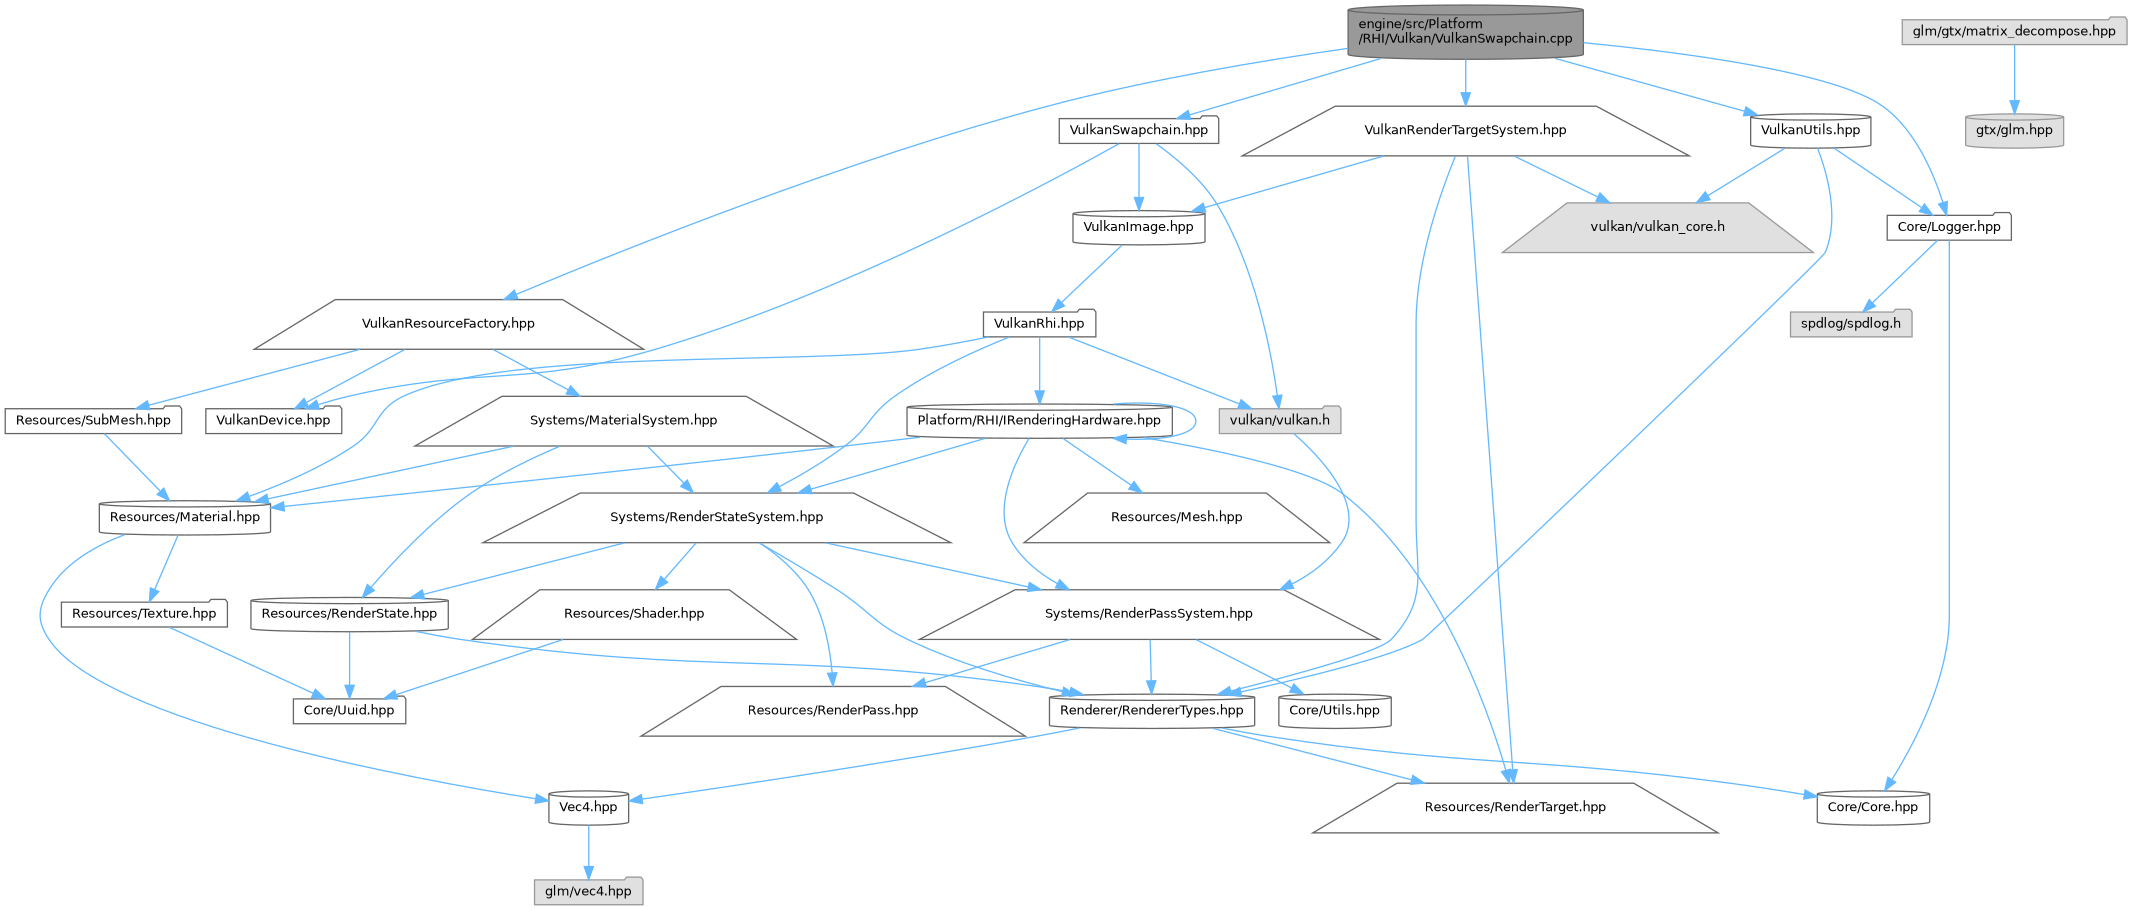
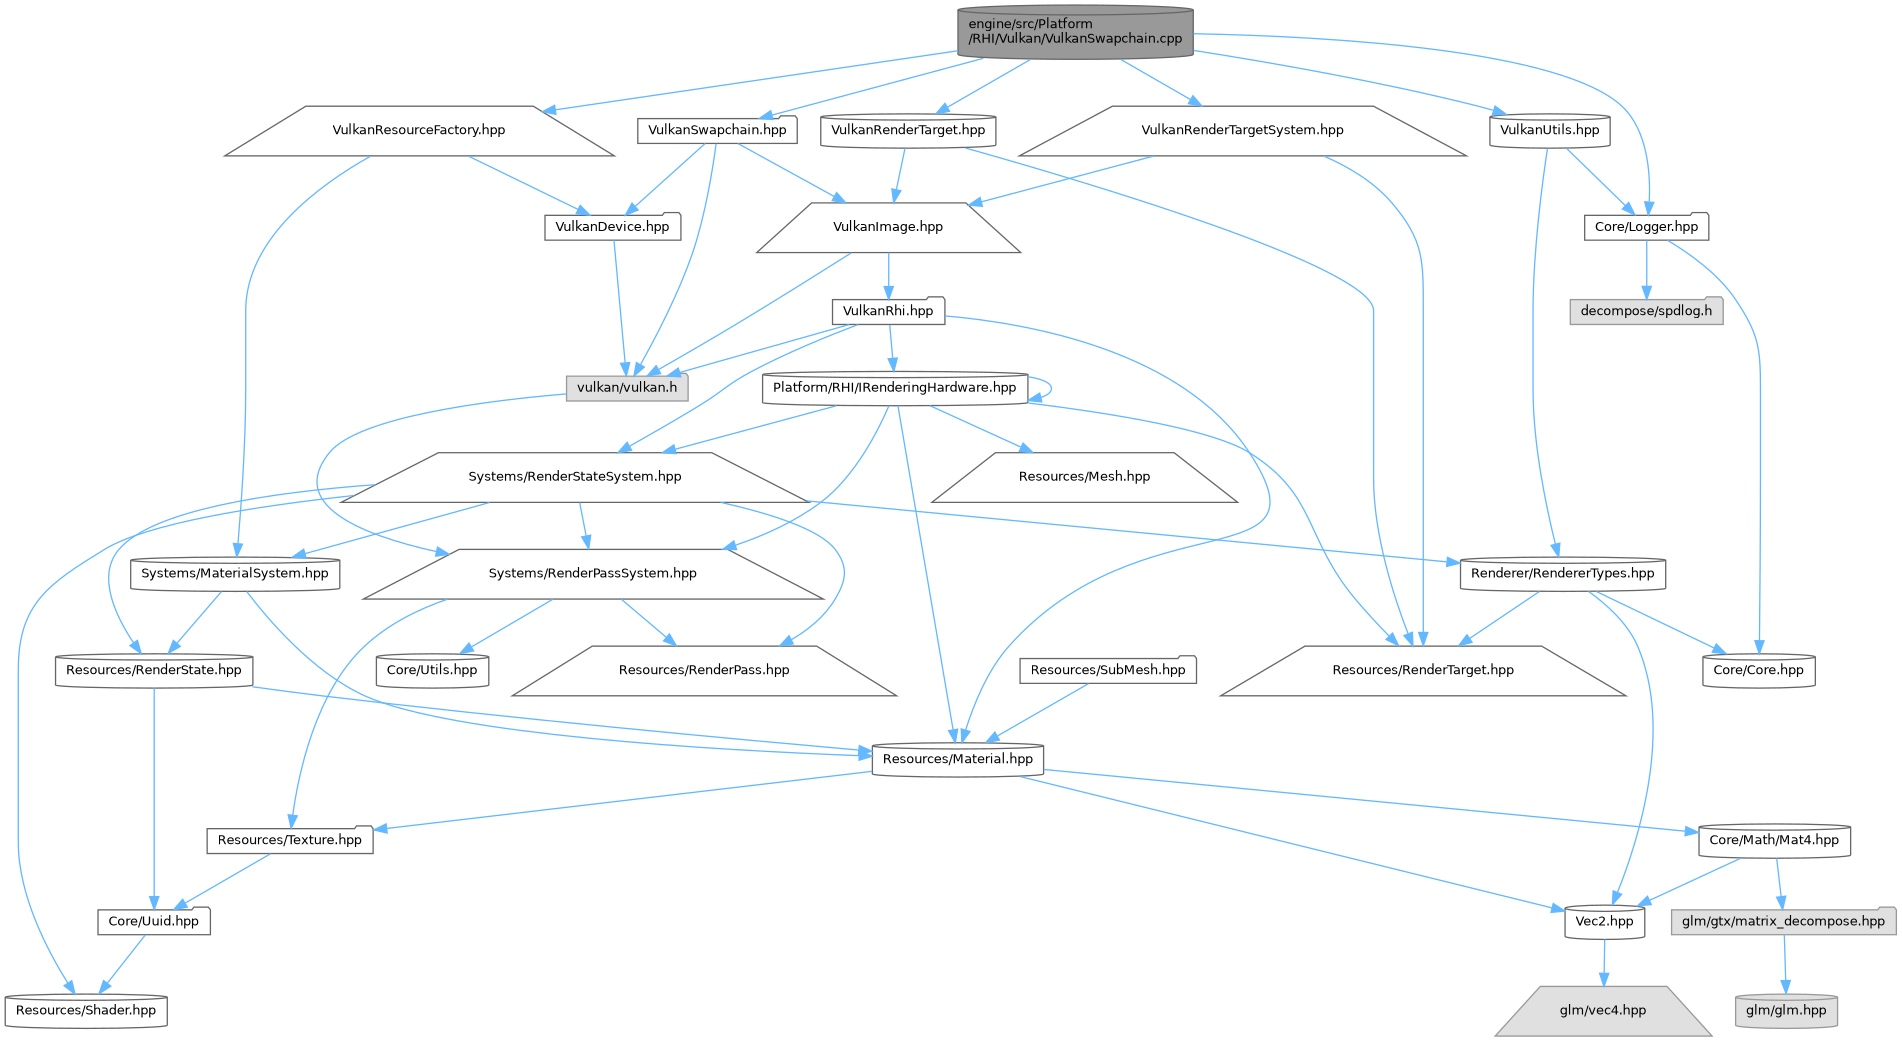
node "VulkanRenderTarget.hpp": added
node "gtx/glm.hpp": label "gtx/glm.hpp" -> "glm/glm.hpp"
node "VulkanImage.hpp": shape cylinder -> trapezium
node "vulkan/vulkan_core.h": removed
edge "VulkanDevice.hpp" -> "vulkan/vulkan.h": added
edge "VulkanImage.hpp" -> "vulkan/vulkan.h": added
node "spdlog/spdlog.h": label "spdlog/spdlog.h" -> "decompose/spdlog.h"
edge "VulkanResourceFactory.hpp" -> "Resources/SubMesh.hpp": removed
node "Systems/MaterialSystem.hpp": shape trapezium -> cylinder
edge "Systems/MaterialSystem.hpp" -> "Systems/RenderStateSystem.hpp": reversed
edge "VulkanRenderTargetSystem.hpp" -> "Renderer/RendererTypes.hpp": removed
node "Resources/Shader.hpp": shape trapezium -> cylinder
edge "Systems/RenderPassSystem.hpp" -> "Renderer/RendererTypes.hpp": now "Systems/RenderPassSystem.hpp" -> "Resources/Texture.hpp"
edge "Resources/RenderState.hpp" -> "Renderer/RendererTypes.hpp": now "Resources/RenderState.hpp" -> "Resources/Material.hpp"
edge "Resources/Shader.hpp" -> "Core/Uuid.hpp": reversed
node "Vec4.hpp": label "Vec4.hpp" -> "Vec2.hpp"
node "Core/Math/Mat4.hpp": added
node "glm/vec4.hpp": shape folder -> trapezium
